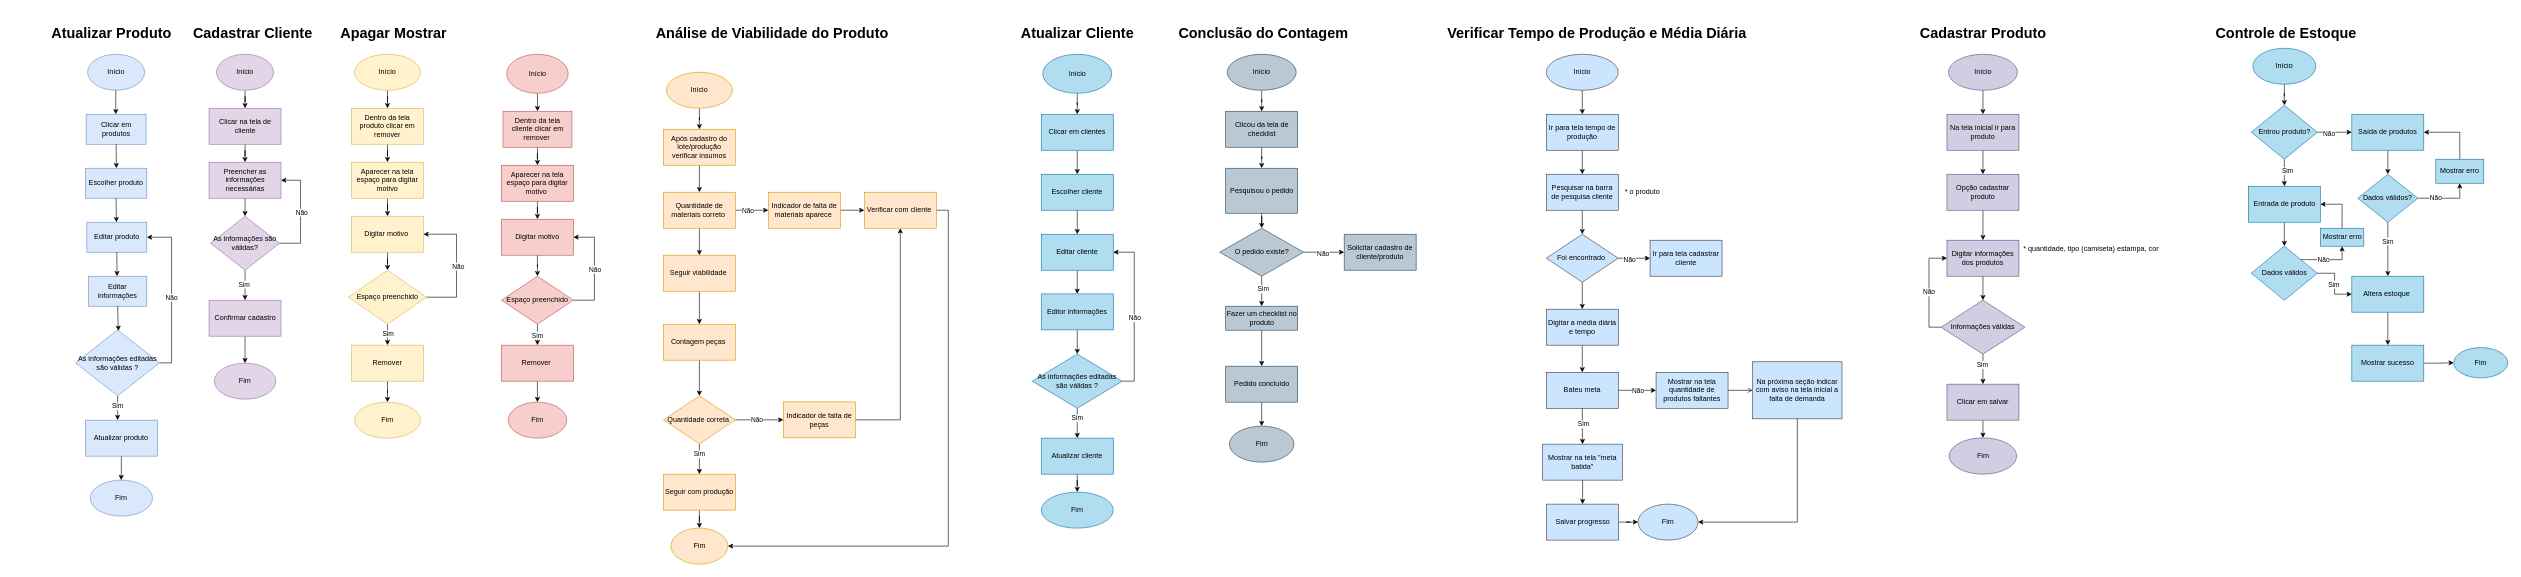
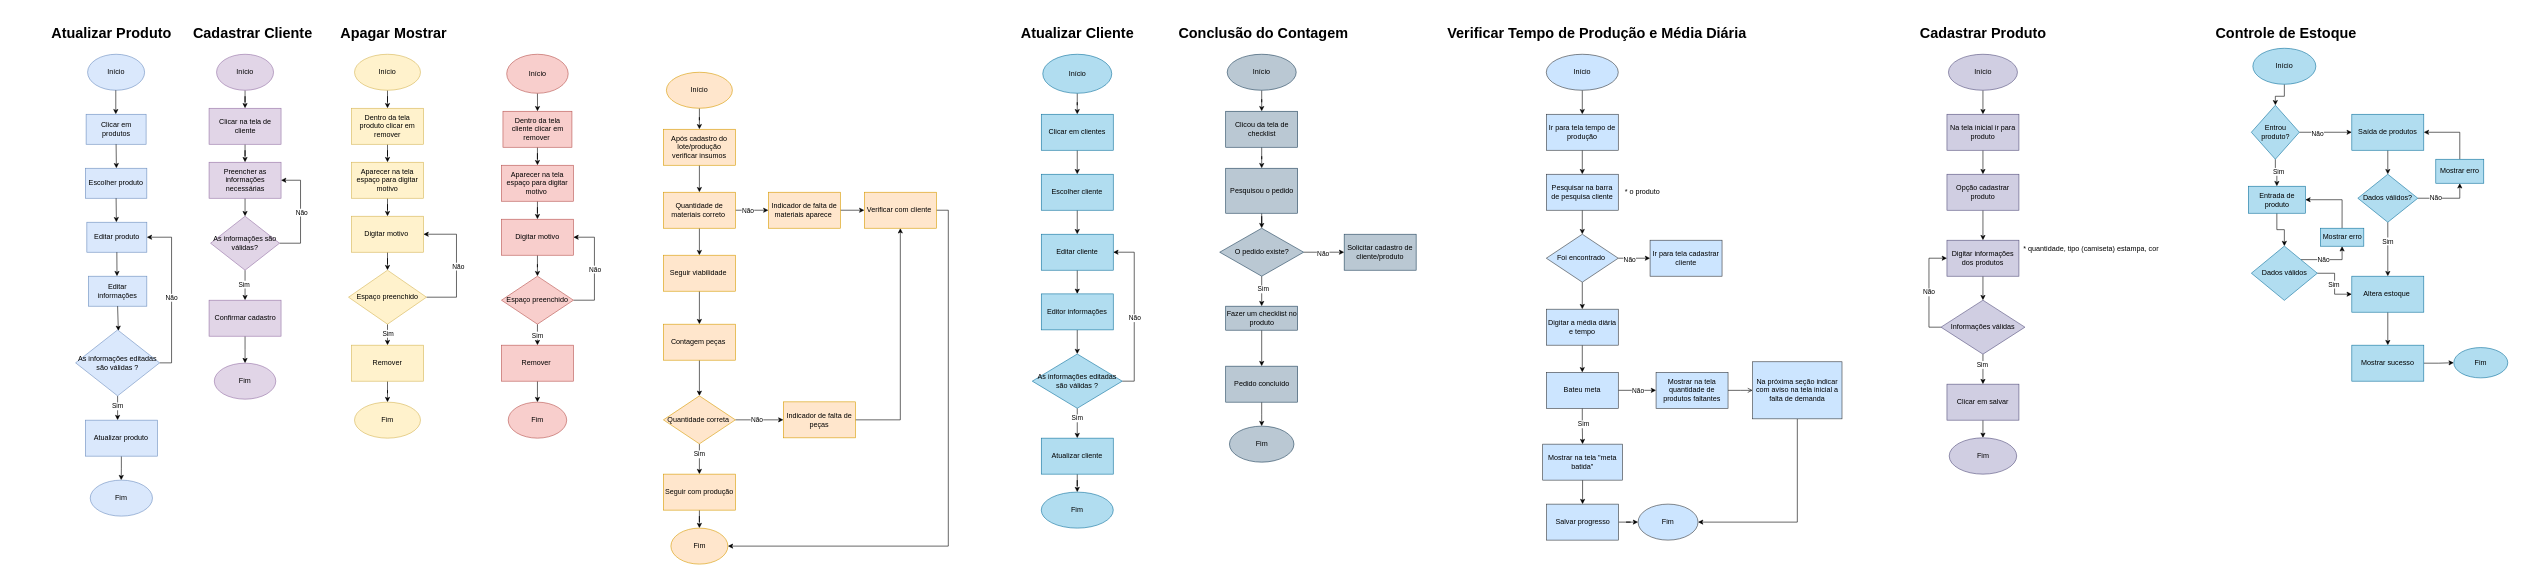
node "Análise de Viabilidade do Produto": removed
node "Entrou produto?": size 66x54 -> 48x54
node "Entrada de produto": size 72x36 -> 57x27
